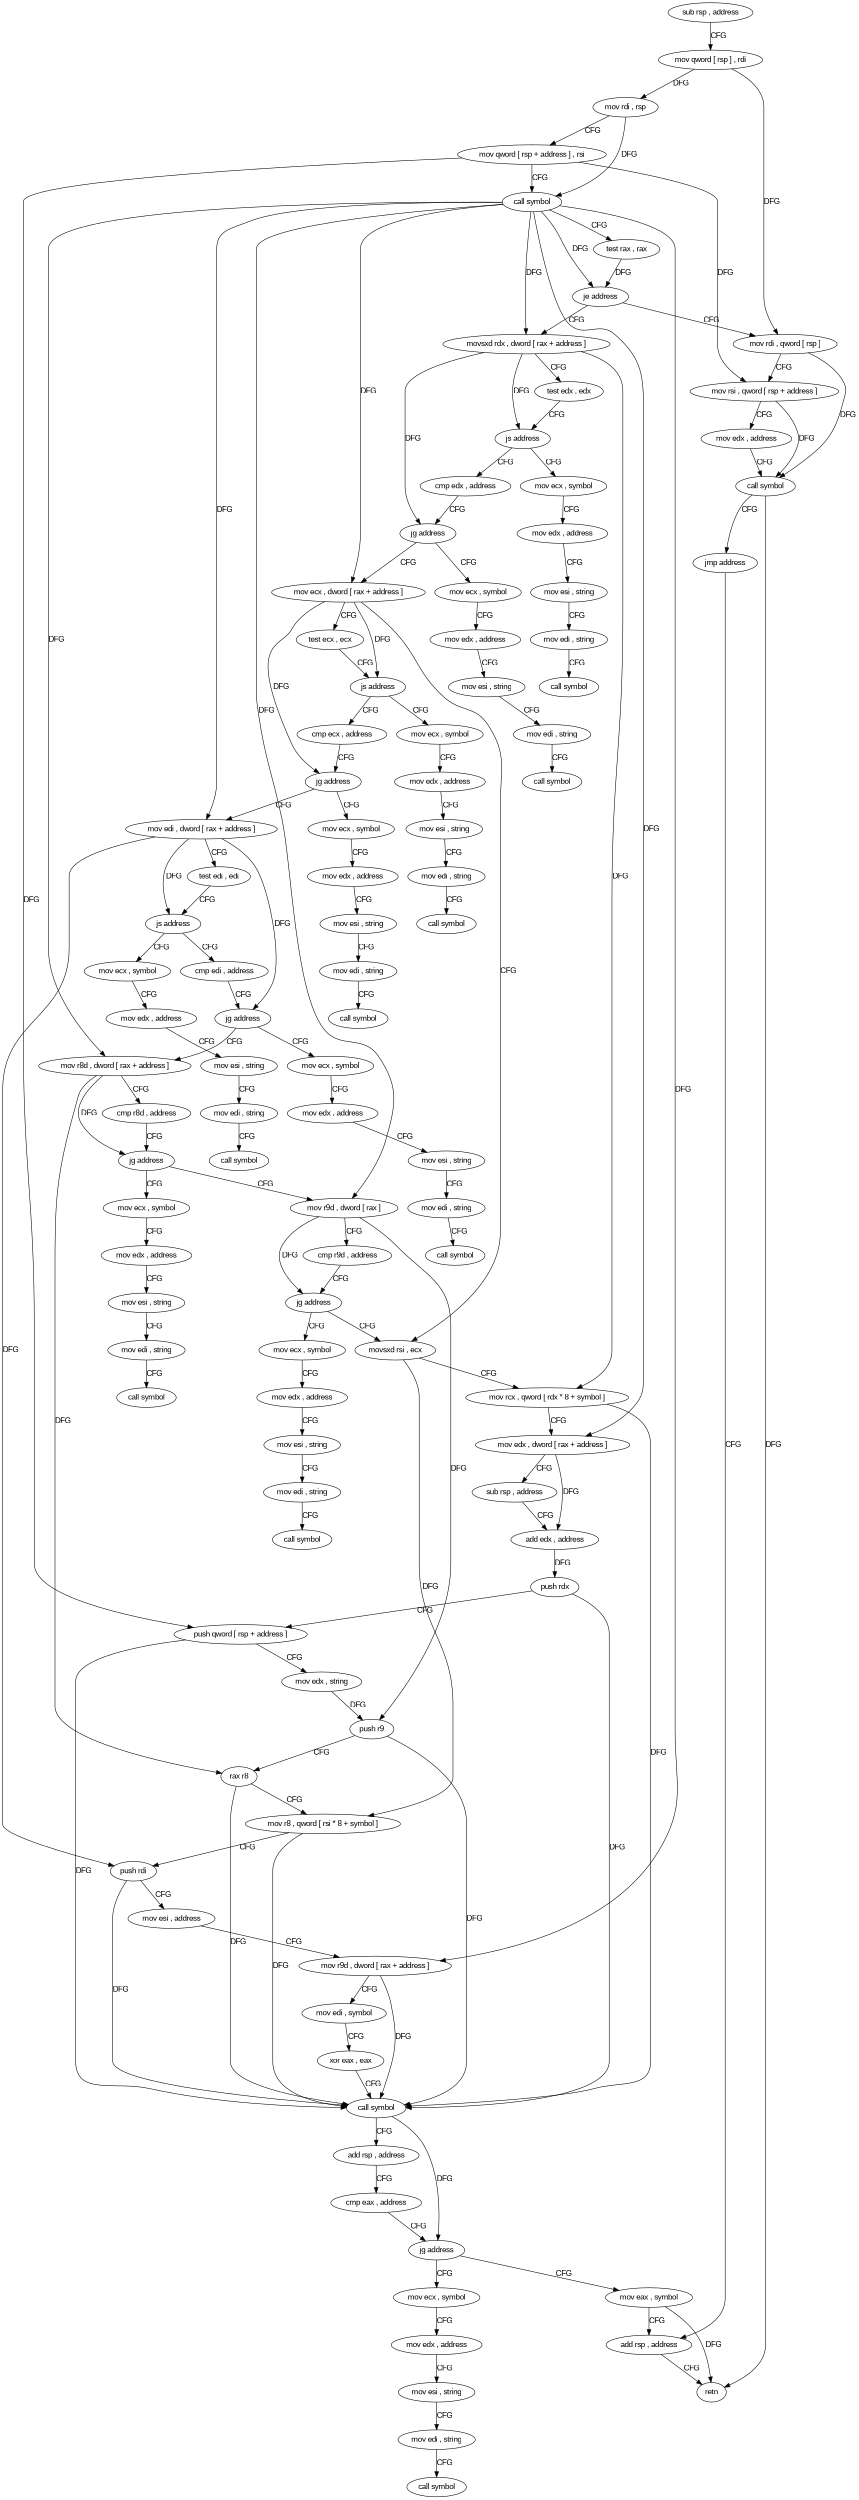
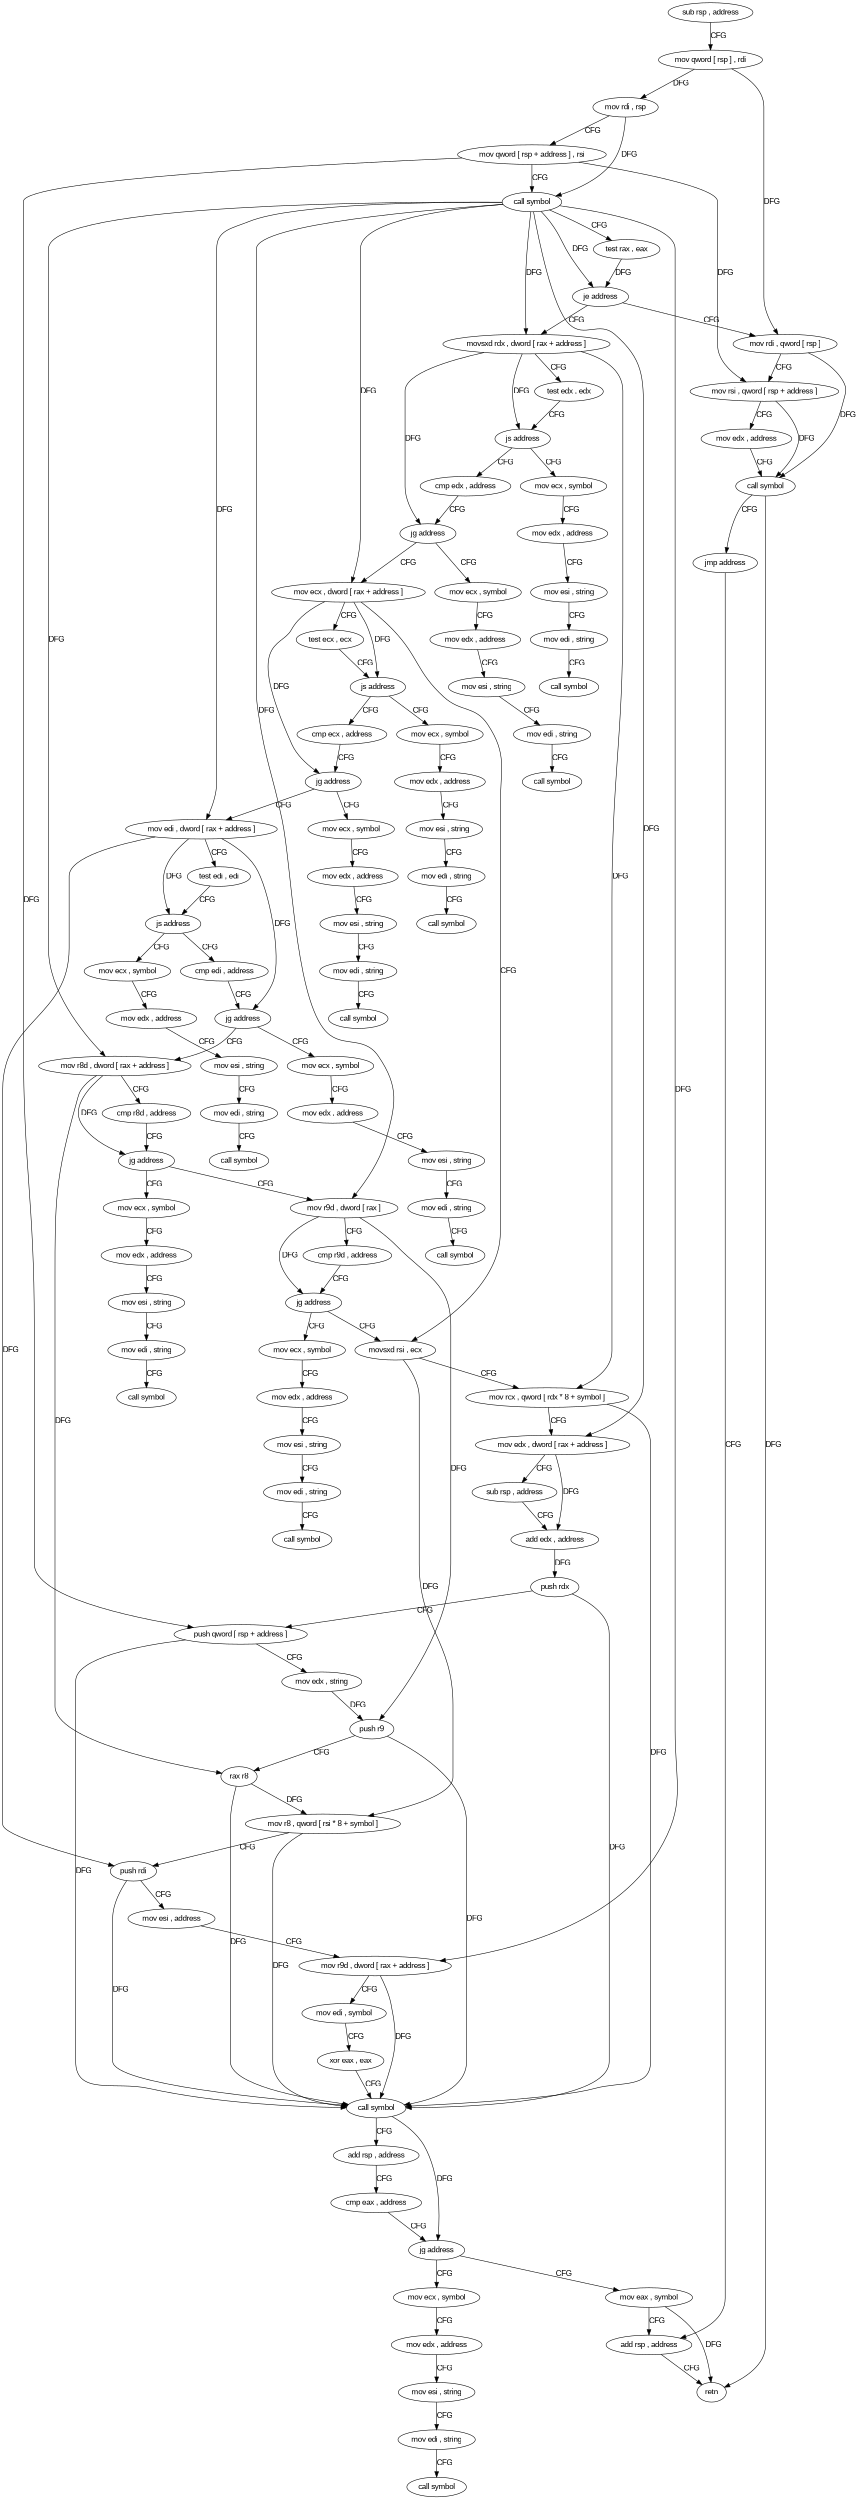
node "test rax , rax": label "test rax , rax" -> "test rax , eax"
edge "rax r8" -> "mov r8 , qword [ rsi * 8 + symbol ]": label "CFG" -> "DFG"
